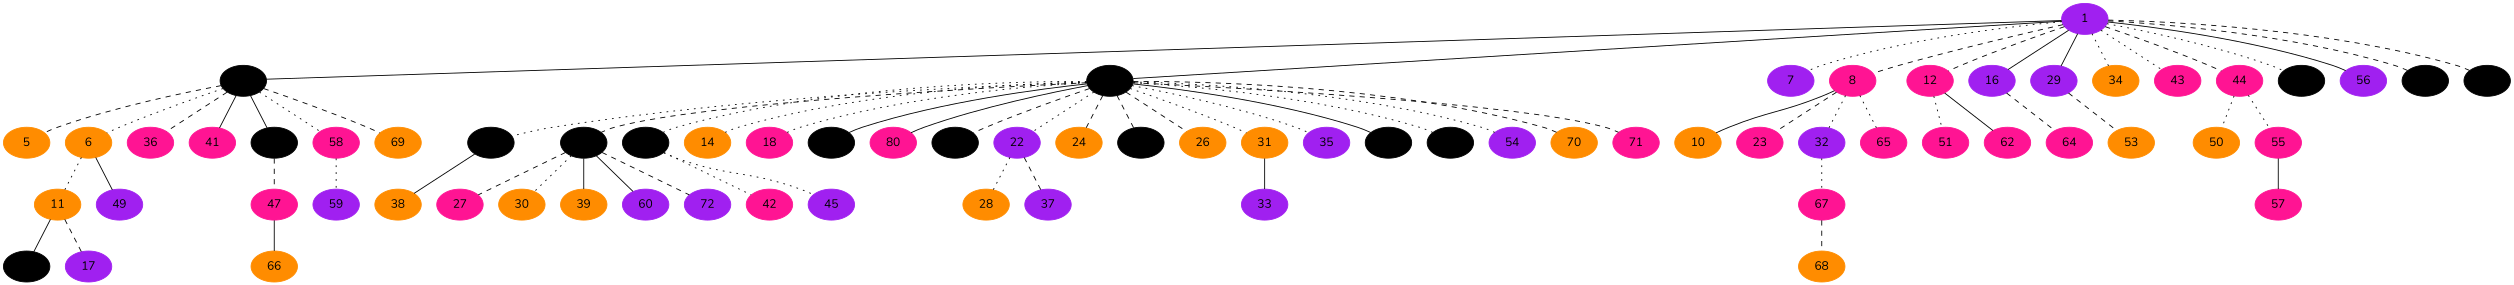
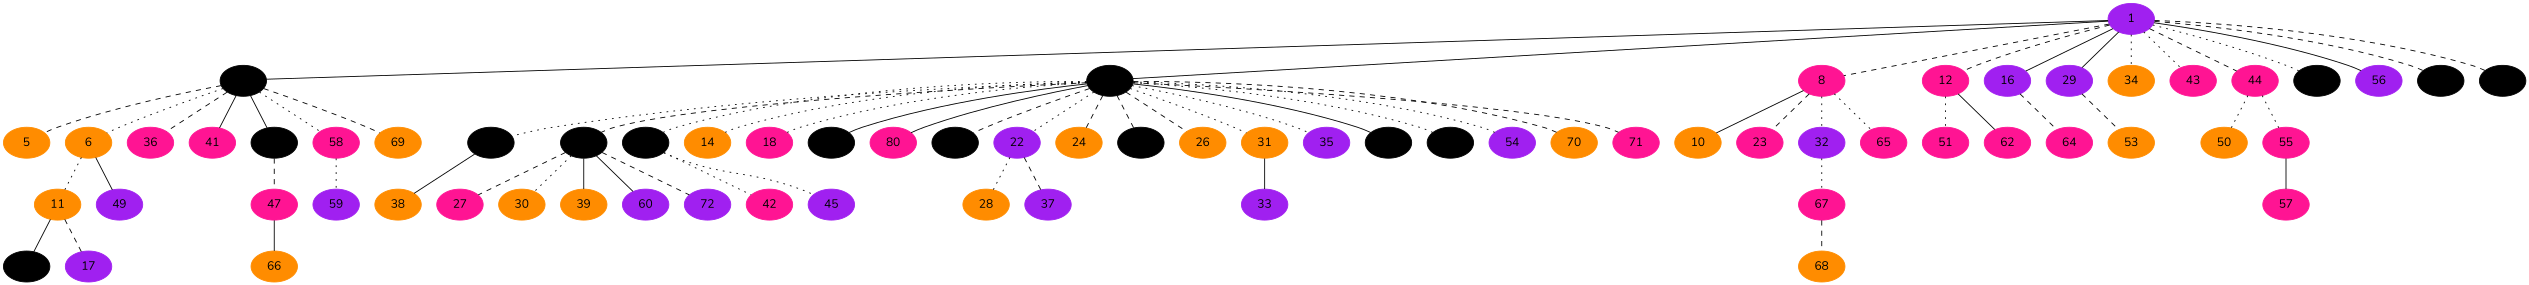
node "7": removed
